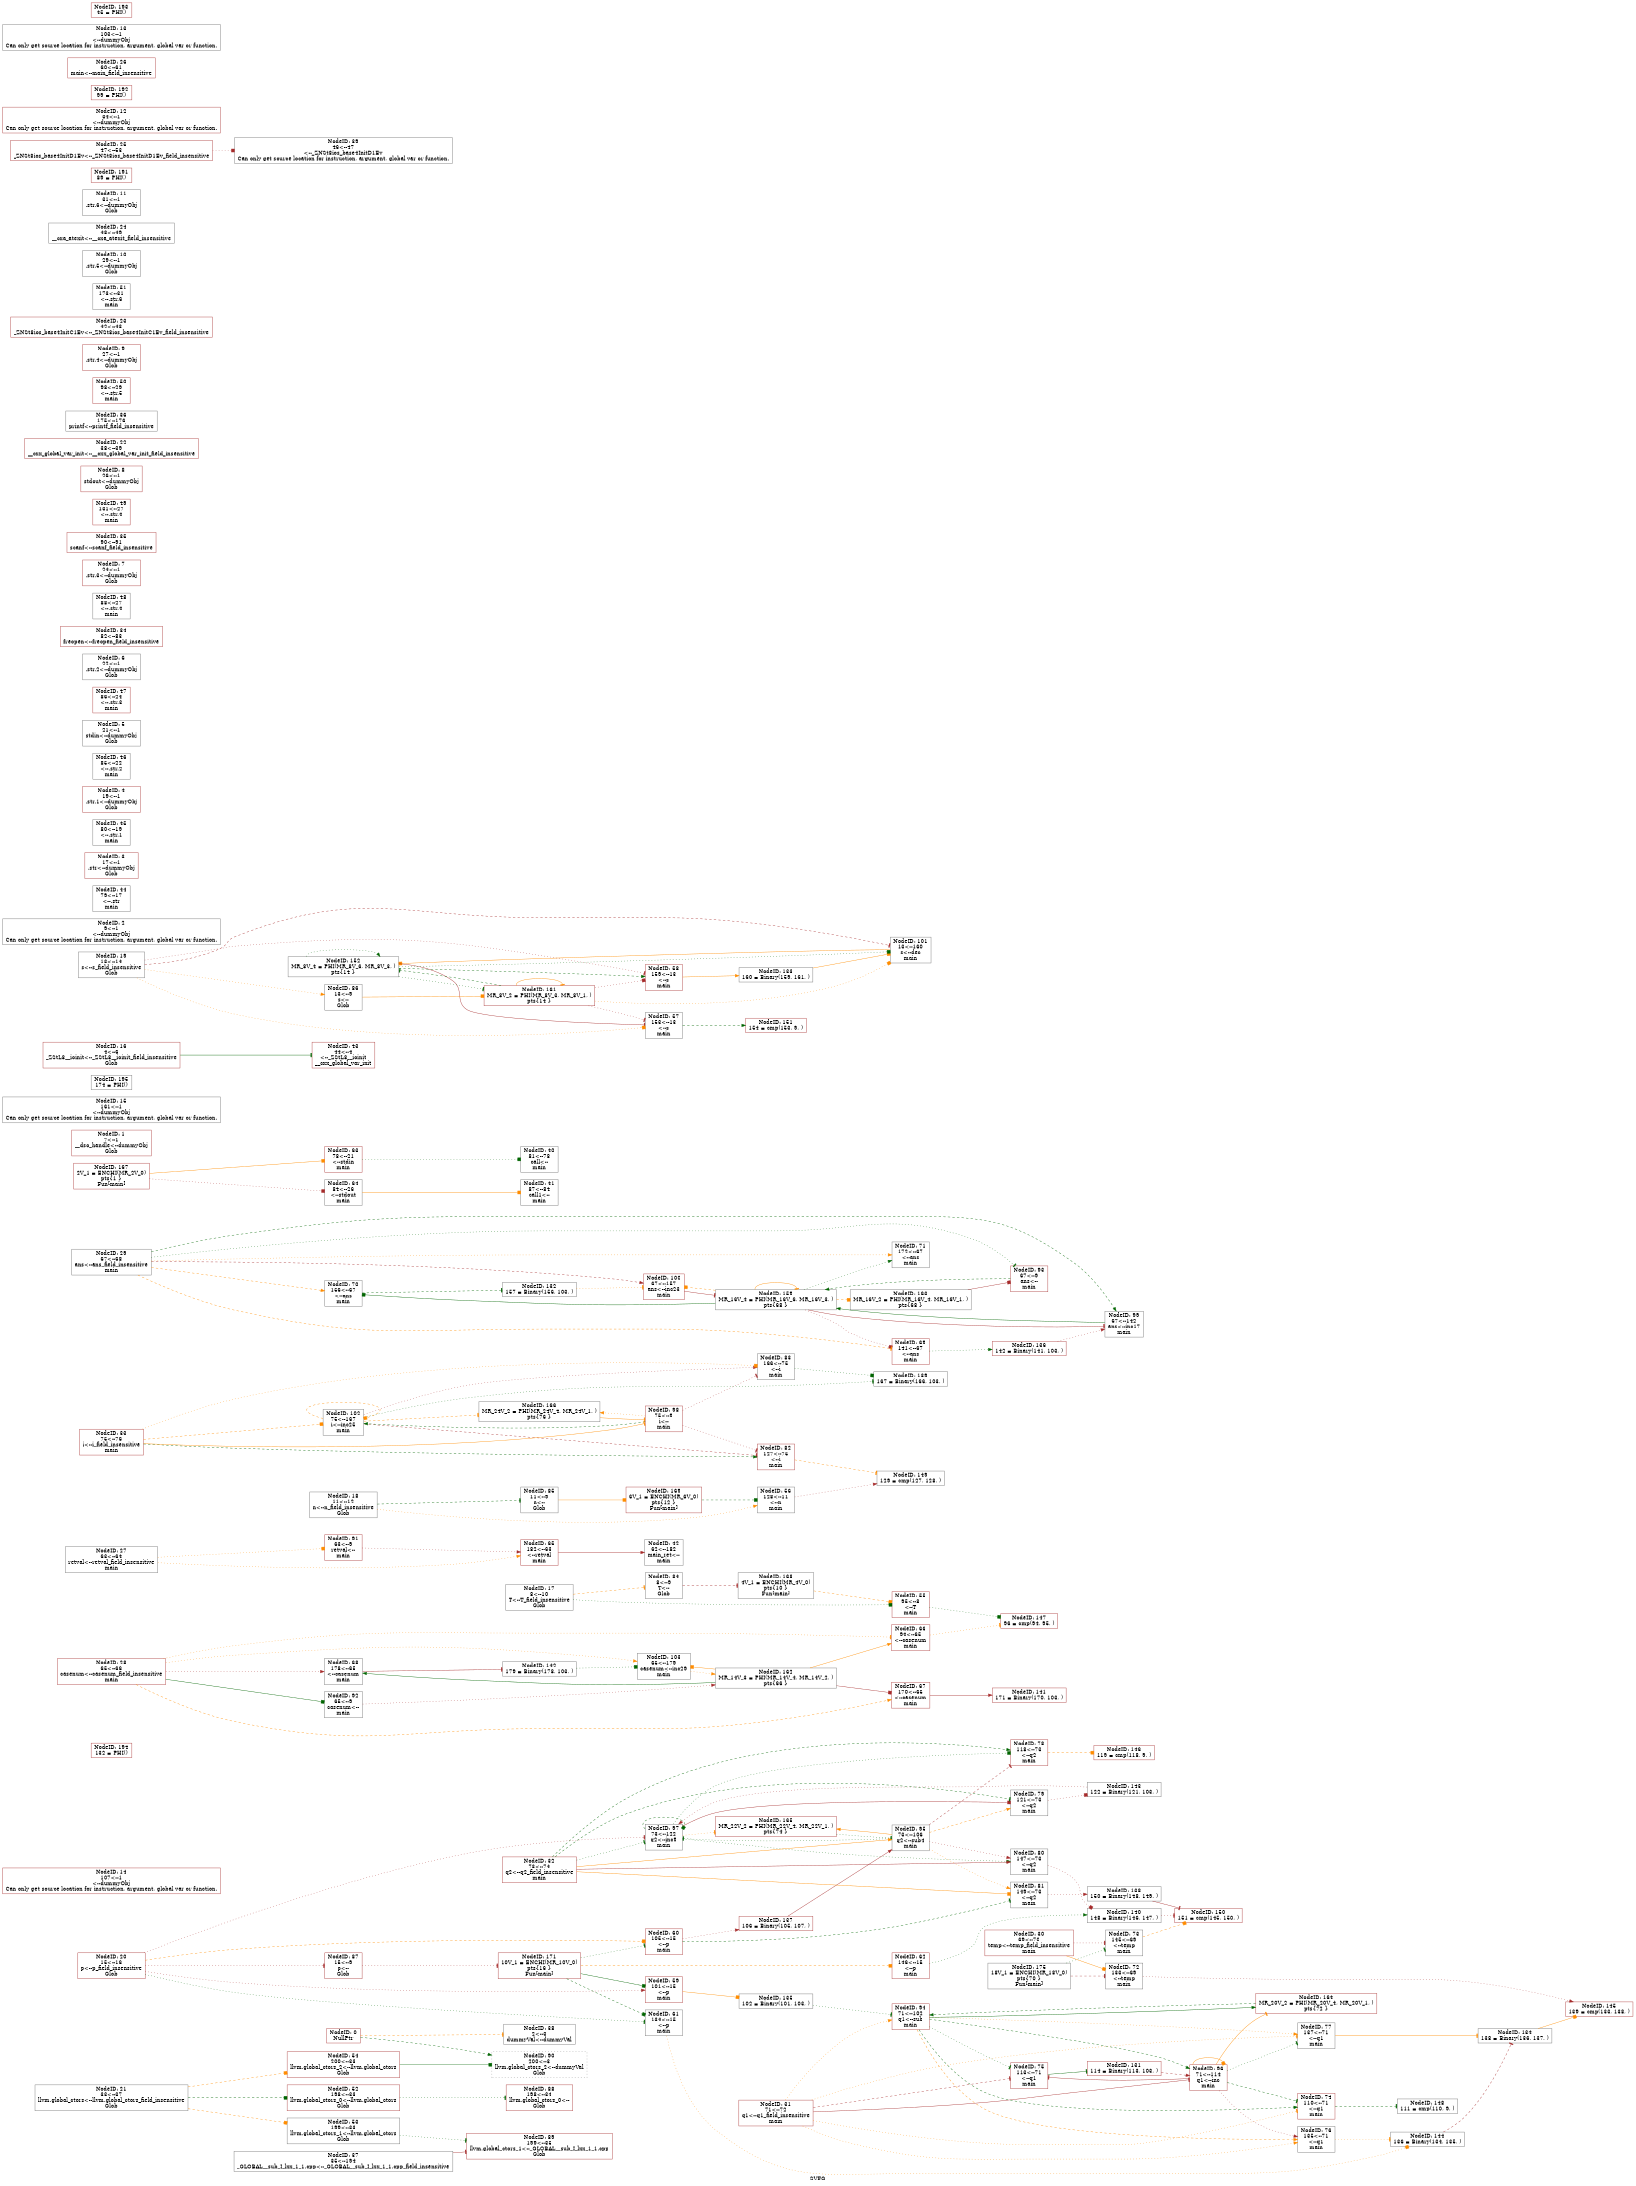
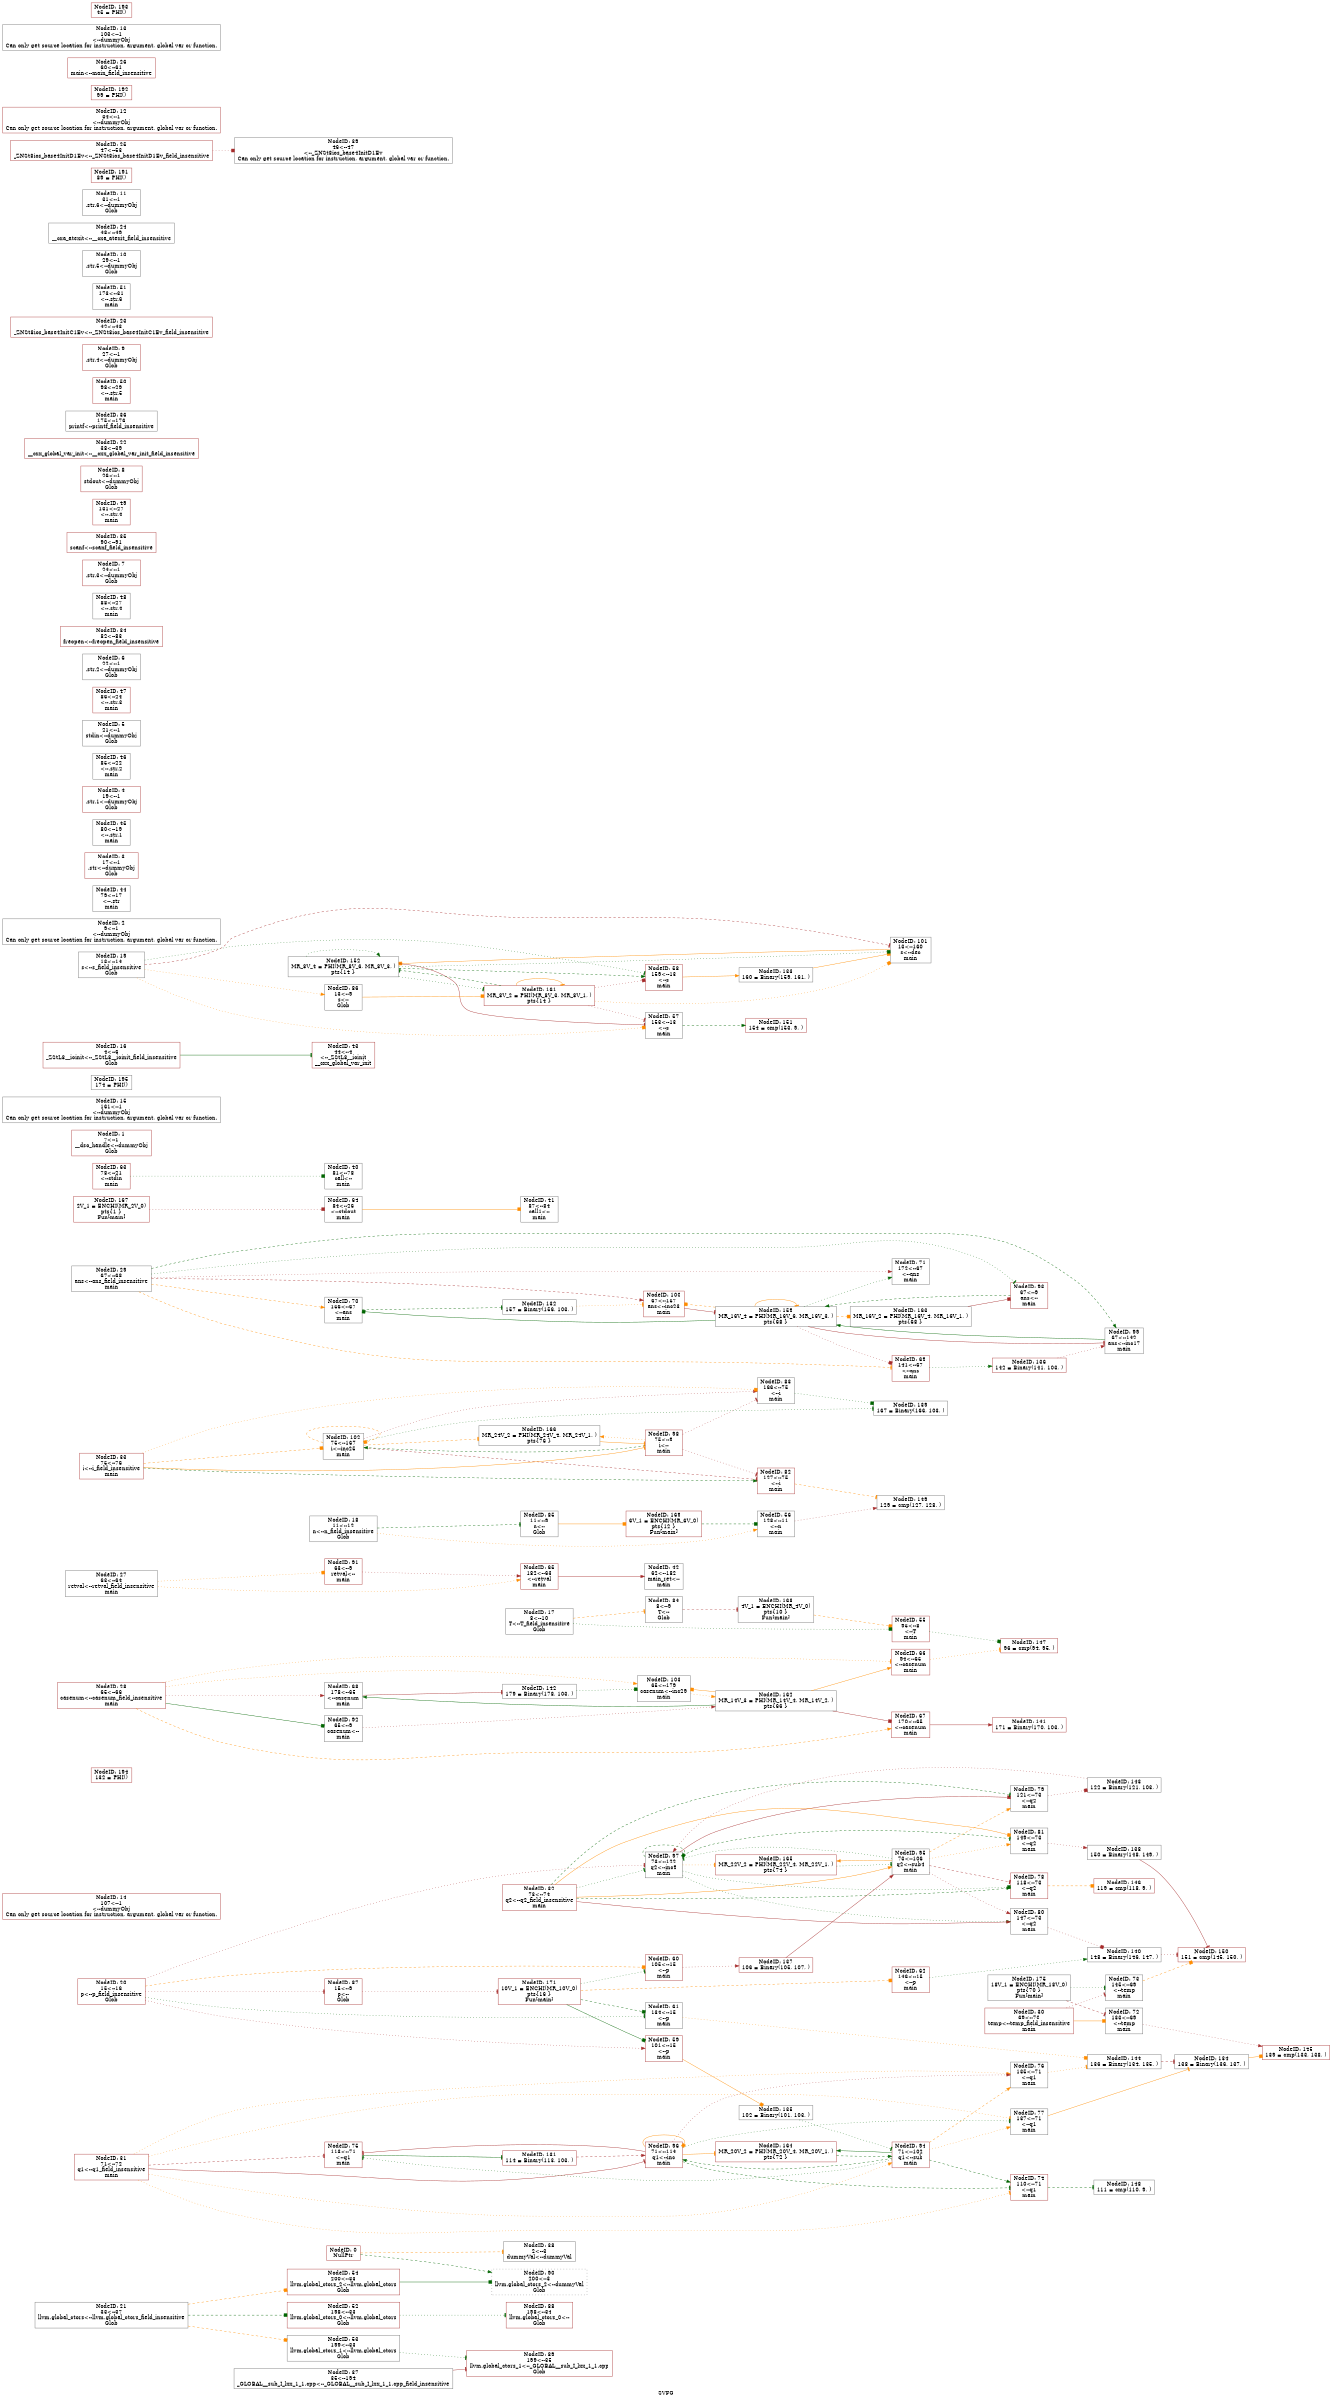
edge "NodeID: 19" -> "NodeID: 58": color brown -> darkgreen
edge "NodeID: 167" -> "NodeID: 63": removed
edge "NodeID: 29" -> "NodeID: 71": color darkorange -> brown
edge "NodeID: 60" -> "NodeID: 81": now "NodeID: 97" -> "NodeID: 81"
